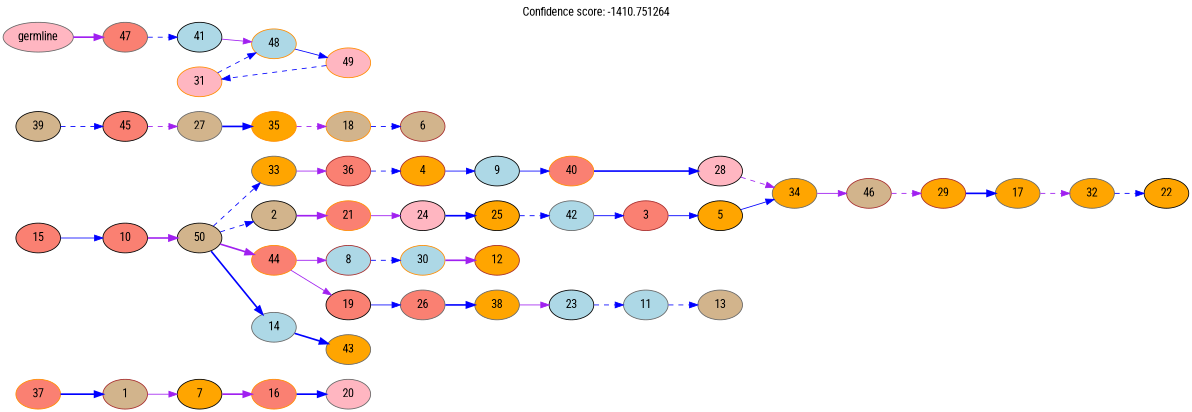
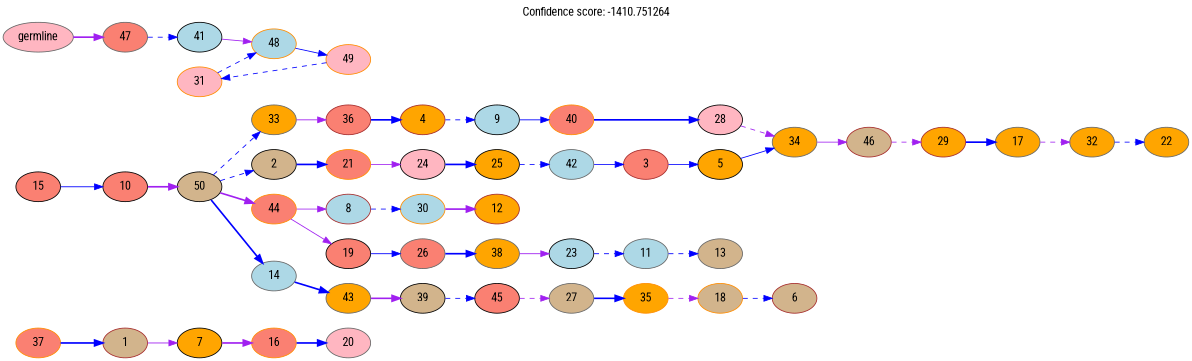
edge "36" -> "4": style dashed -> bold
edge "4" -> "9": style solid -> dashed
node "22": color black -> gray40
edge "2" -> "21": color purple -> blue
edge "43" -> "39": added
